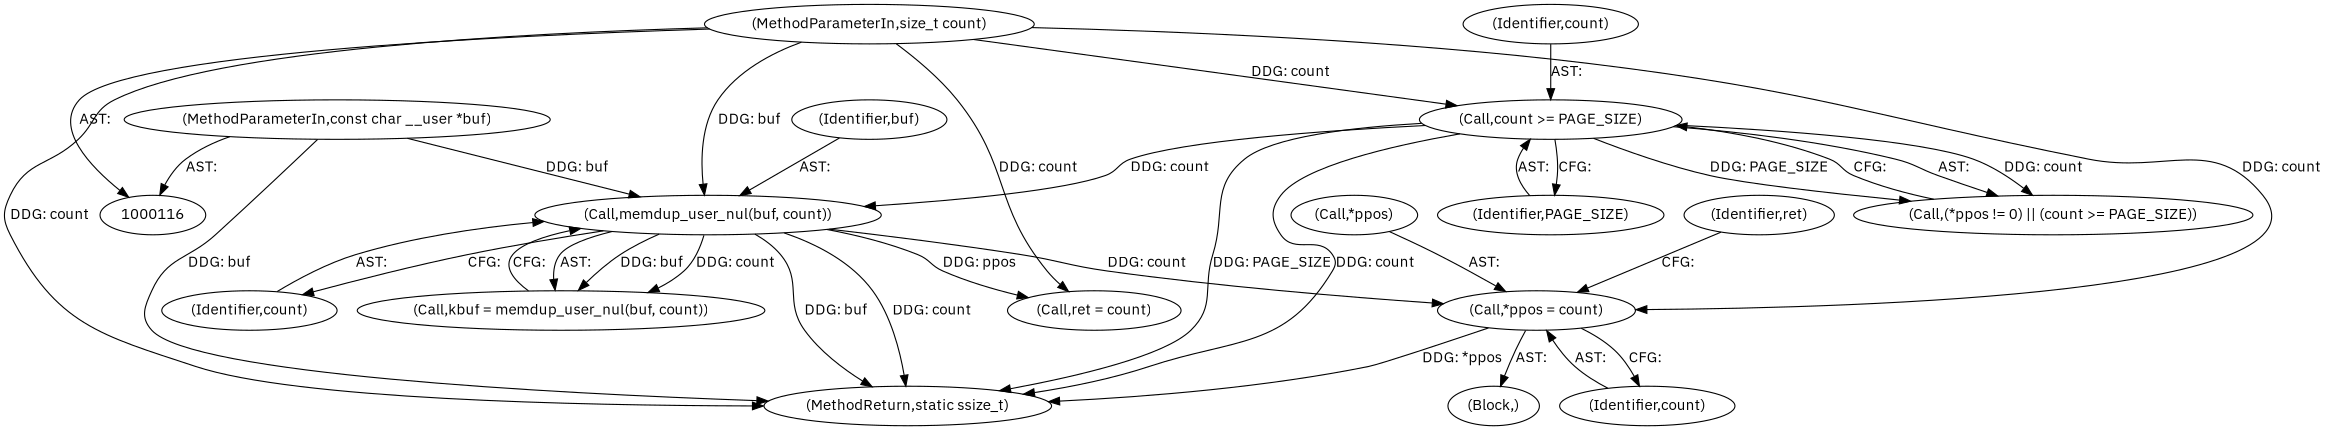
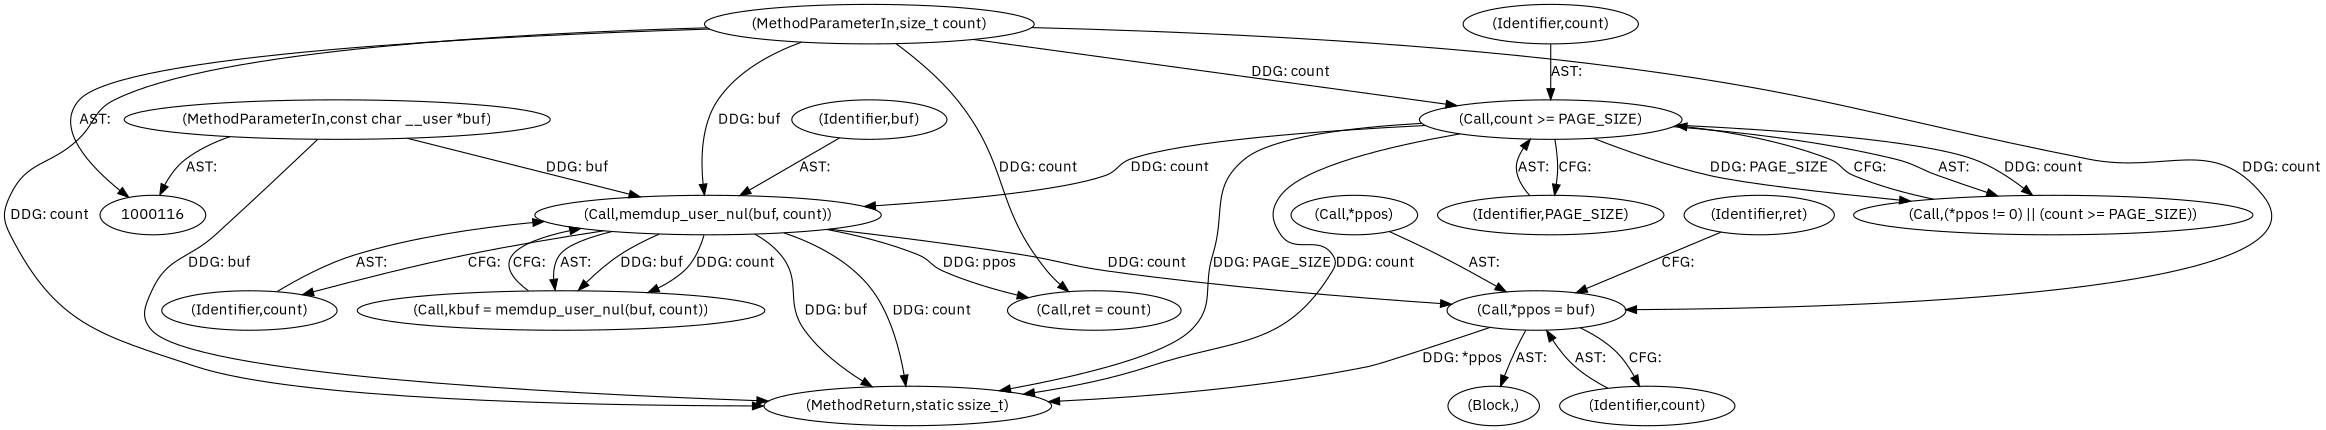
node "(Call,*ppos = count)": label "(Call,*ppos = count)" -> "(Call,*ppos = buf)"
